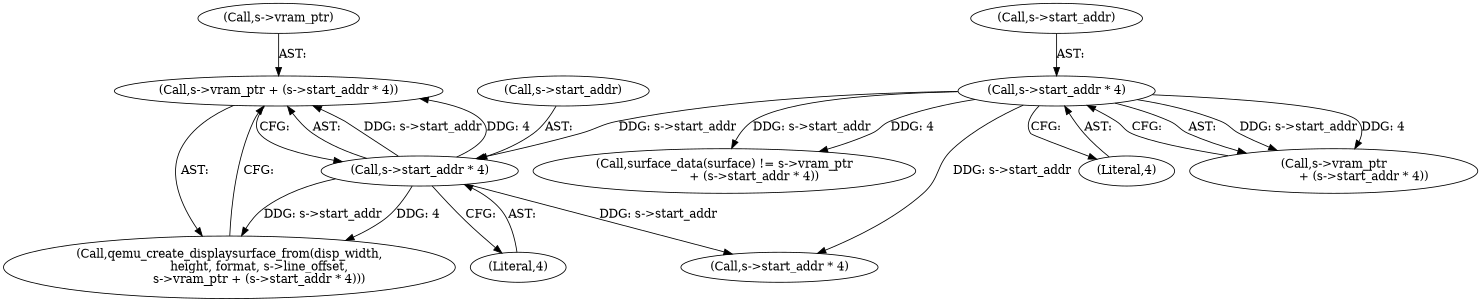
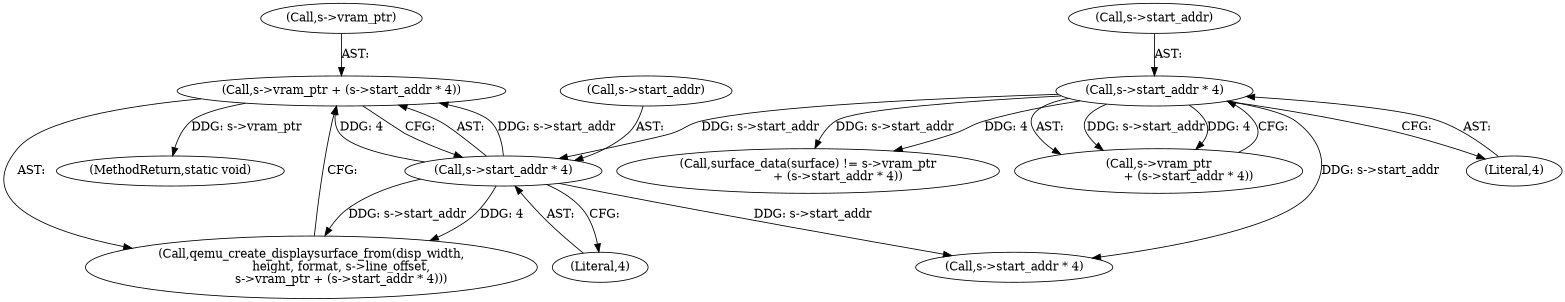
node "(MethodReturn,static void)": added
